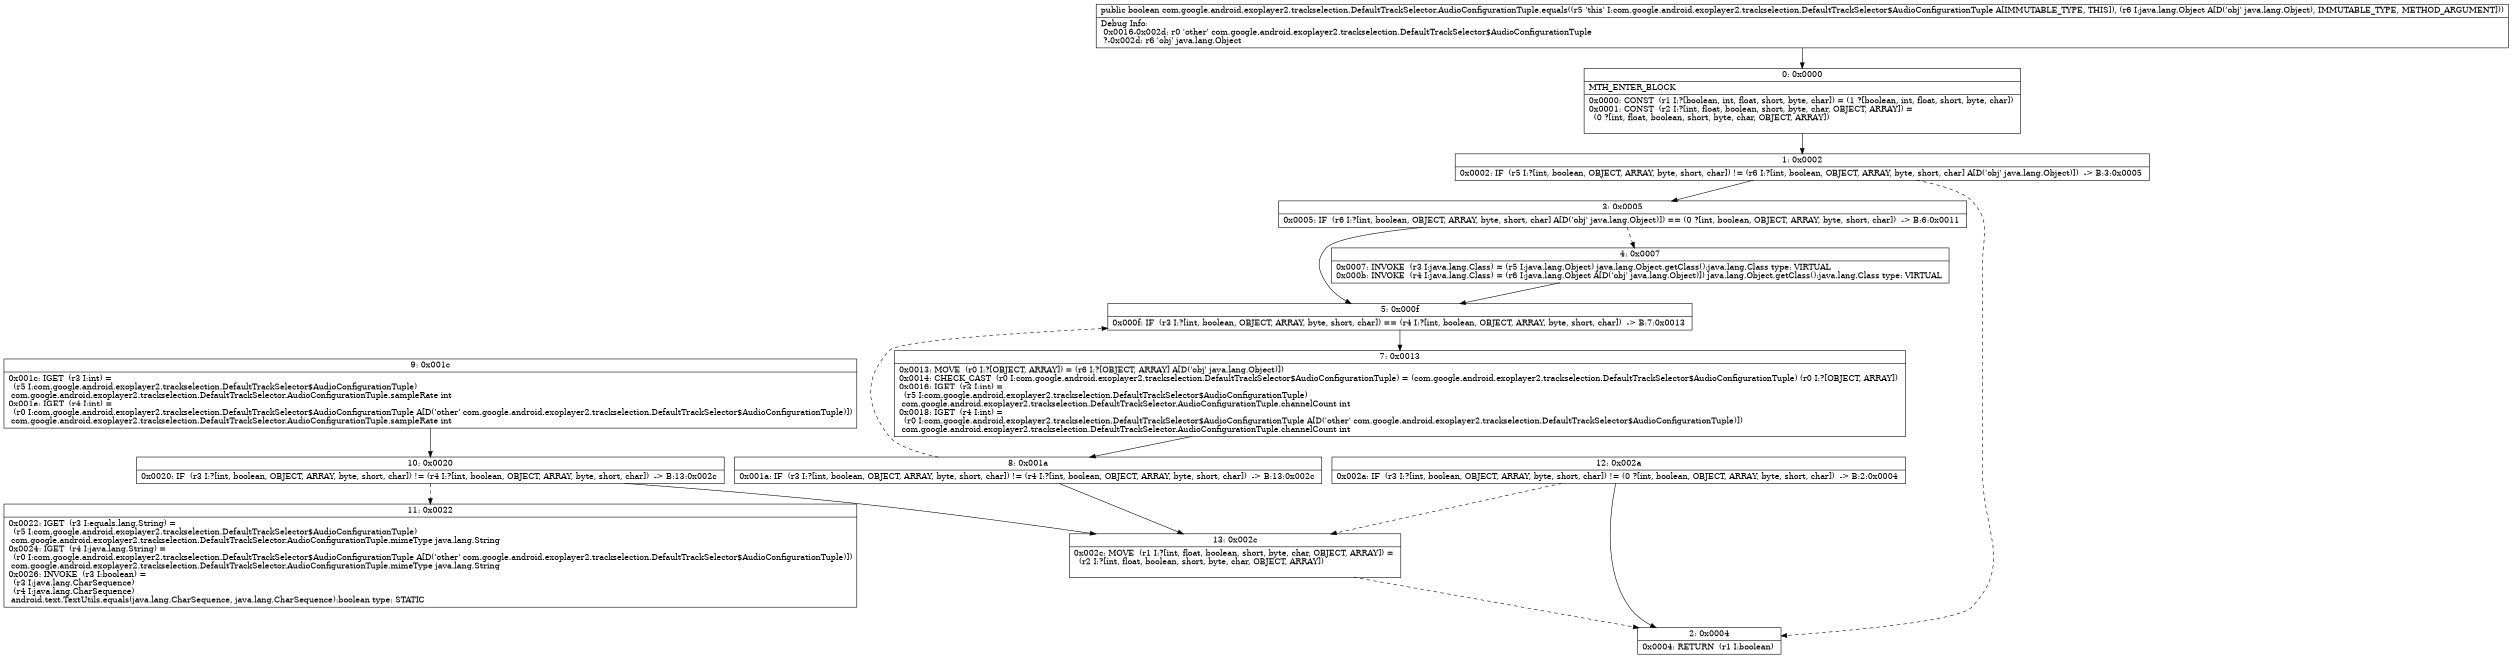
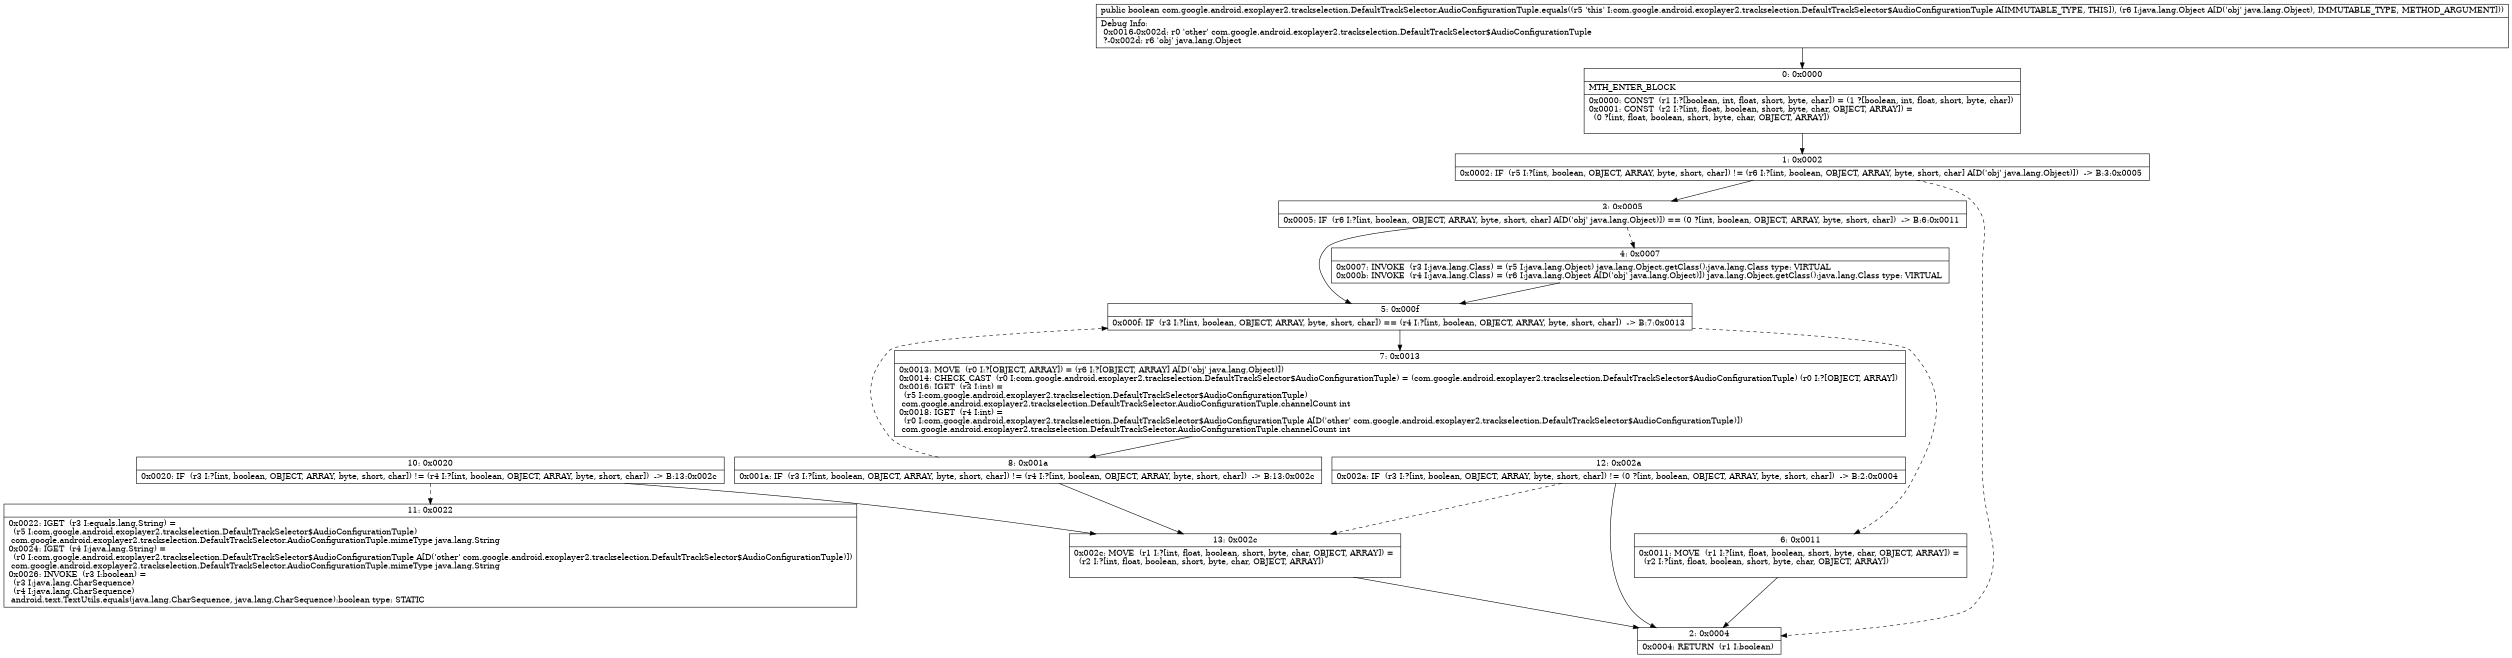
node "9: 0x001c": removed
node "6: 0x0011": added
edge "13: 0x002c" -> "2: 0x0004": style dashed -> solid
